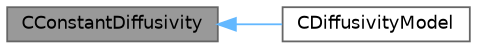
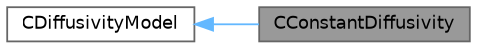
edge "CDiffusivityModel" -> "CConstantDiffusivity": reversed
